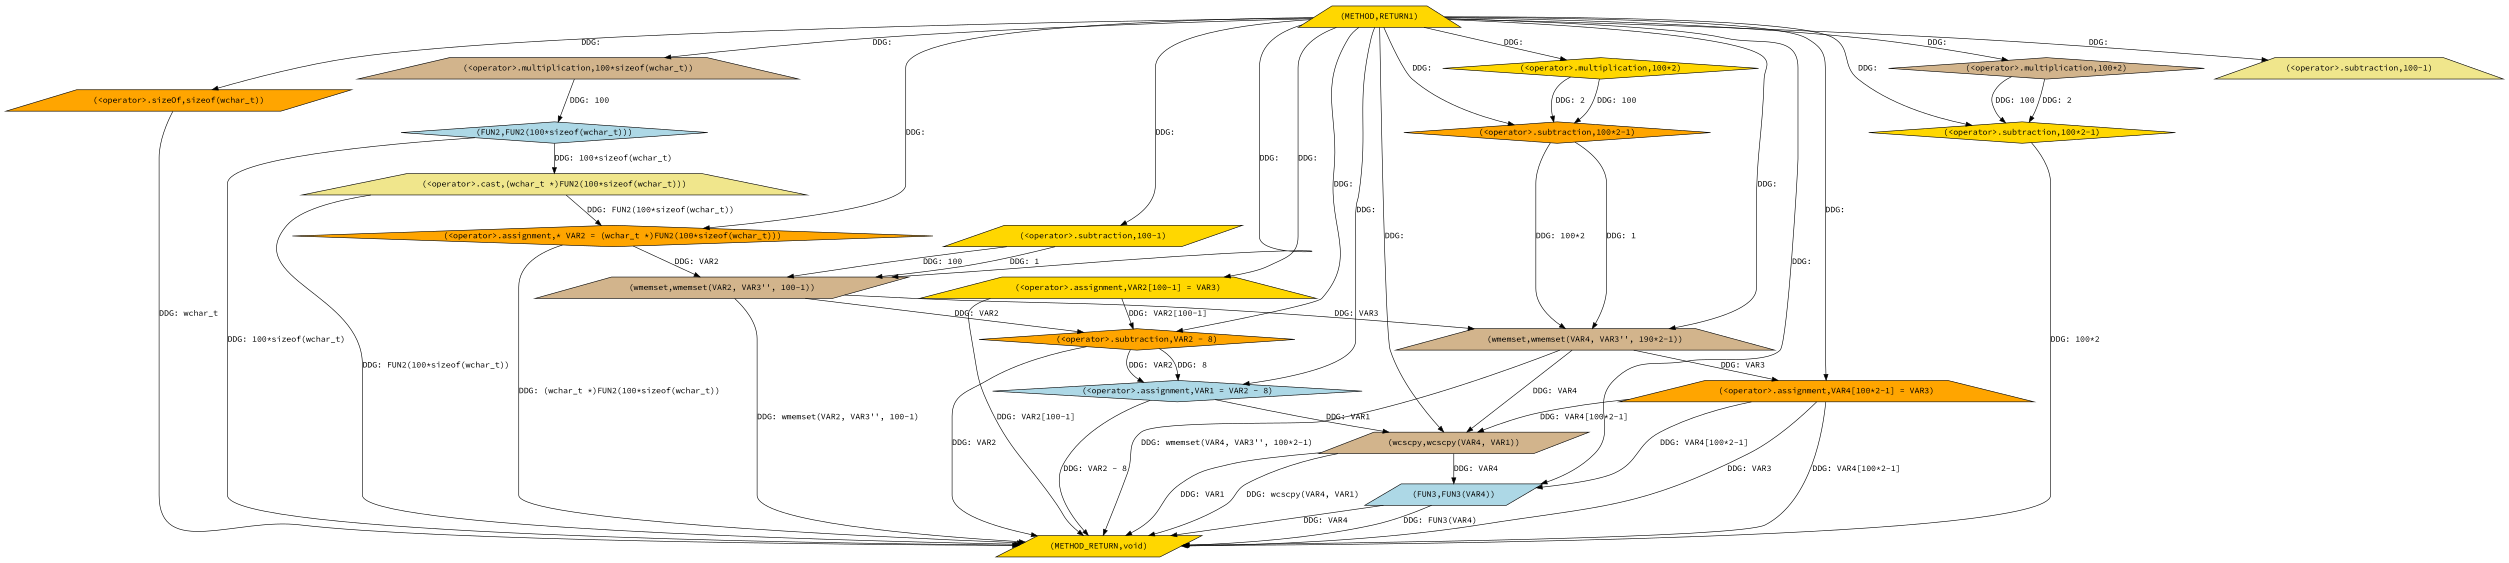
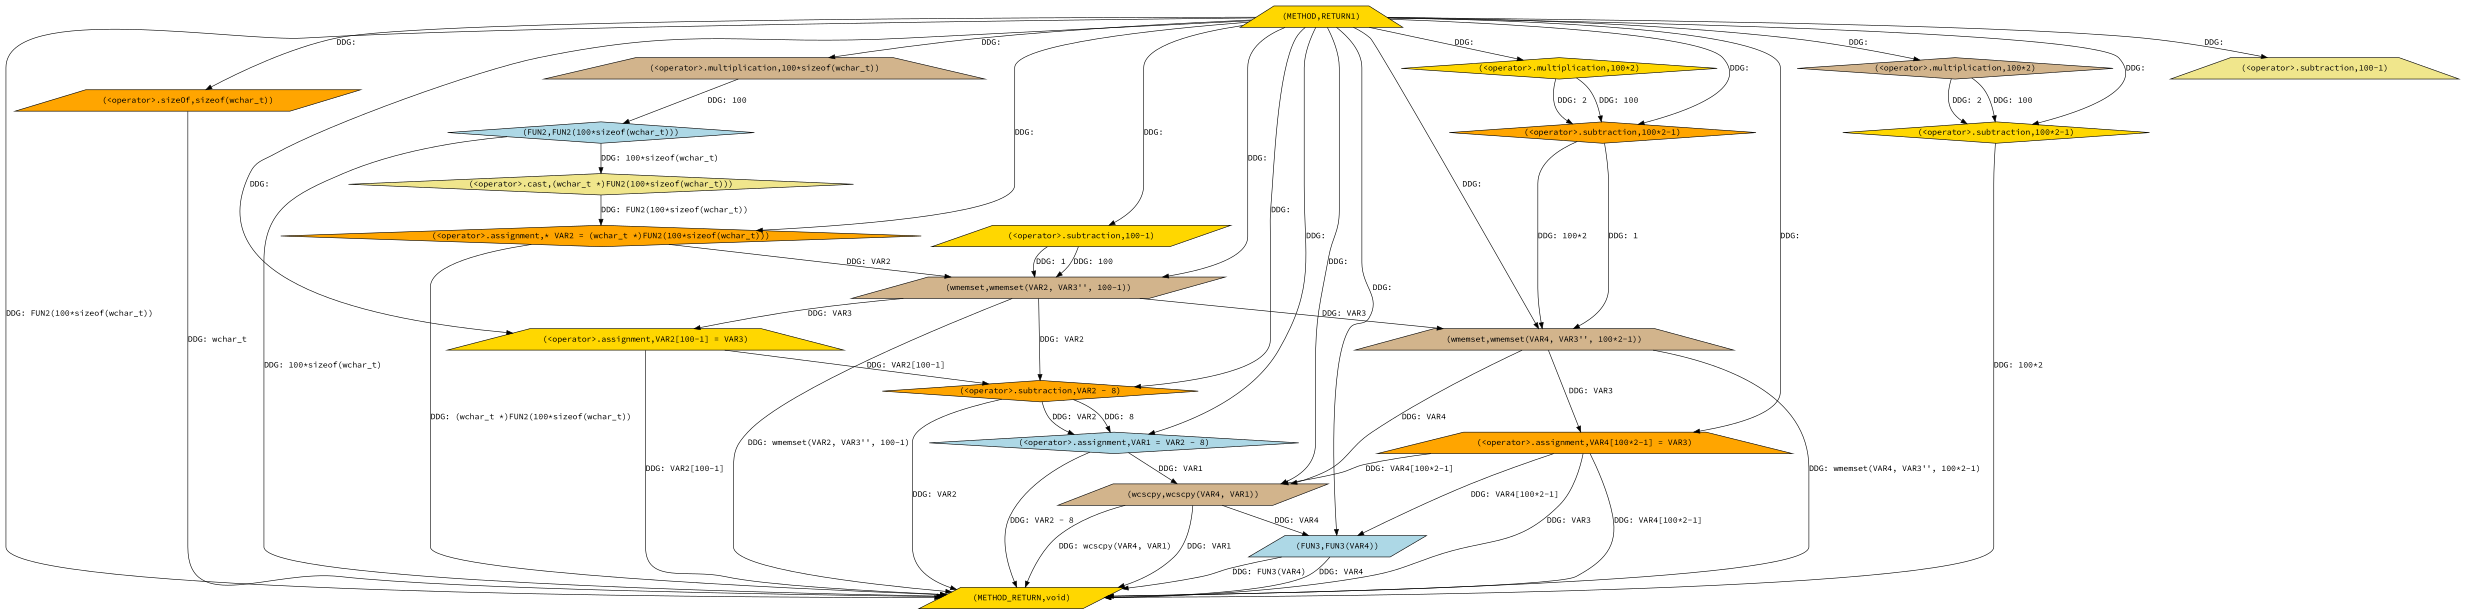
node "(<operator>.cast,(wchar_t *)FUN2(100*sizeof(wchar_t)))": shape trapezium -> diamond
edge "(wmemset,wmemset(VAR2, VAR3'', 100-1))" -> "(<operator>.assignment,VAR2[100-1] = VAR3)": added, label "DDG: VAR3"
node "(wmemset,wmemset(VAR4, VAR3'', 190*2-1))": label "(wmemset,wmemset(VAR4, VAR3'', 190*2-1))" -> "(wmemset,wmemset(VAR4, VAR3'', 100*2-1))"
edge "(<operator>.cast,(wchar_t *)FUN2(100*sizeof(wchar_t)))" -> "(METHOD_RETURN,void)": now "(METHOD,RETURN1)" -> "(METHOD_RETURN,void)"
